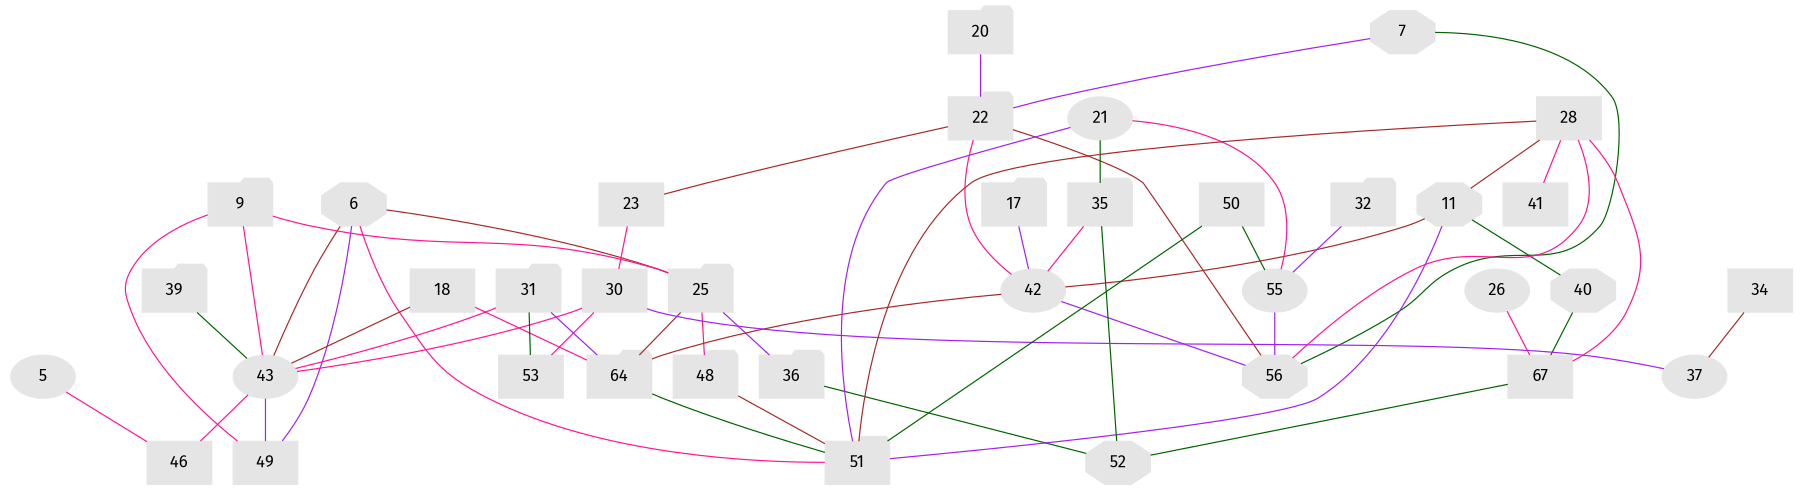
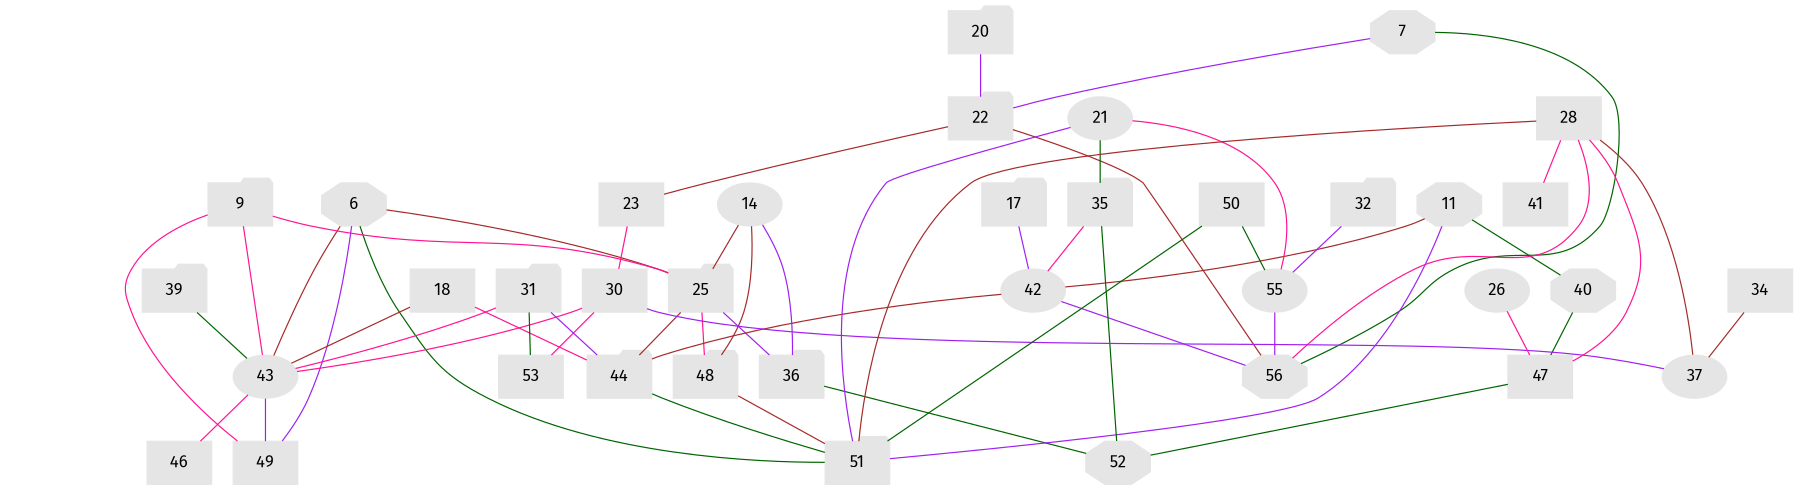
edge "28" -- "11": now "28" -- "37"
node "14": added
edge "22" -- "42": removed
node "5": removed
node "64": label "64" -> "44"
node "67": label "67" -> "47"
edge "6" -- "51": color deeppink -> darkgreen
